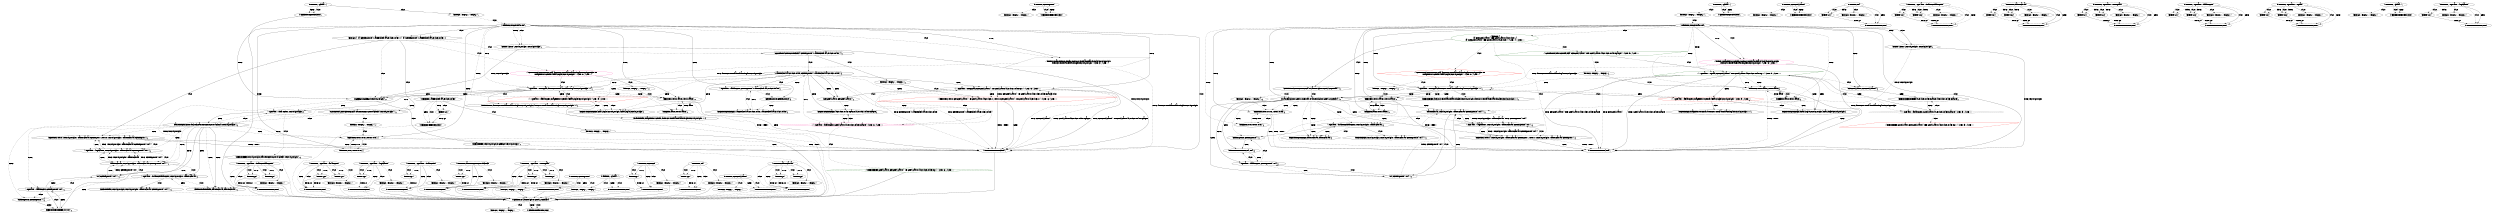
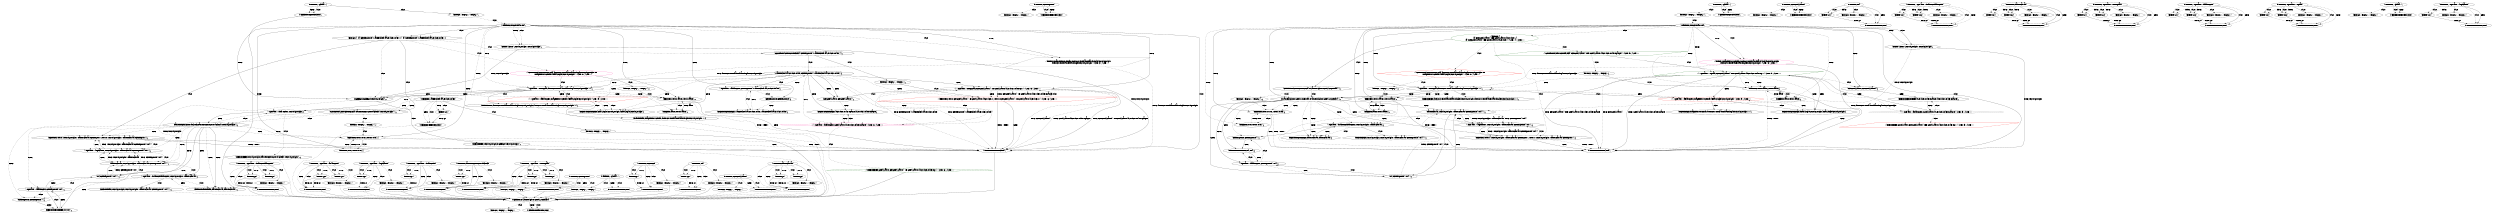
edge "(DCHECK,DCHECK(security_origin))" -> "(<operator>.indirection,*security_origin)": now "(METHOD,WasFetchedViaServiceWorker)" -> "(<operator>.indirection,*security_origin)"
